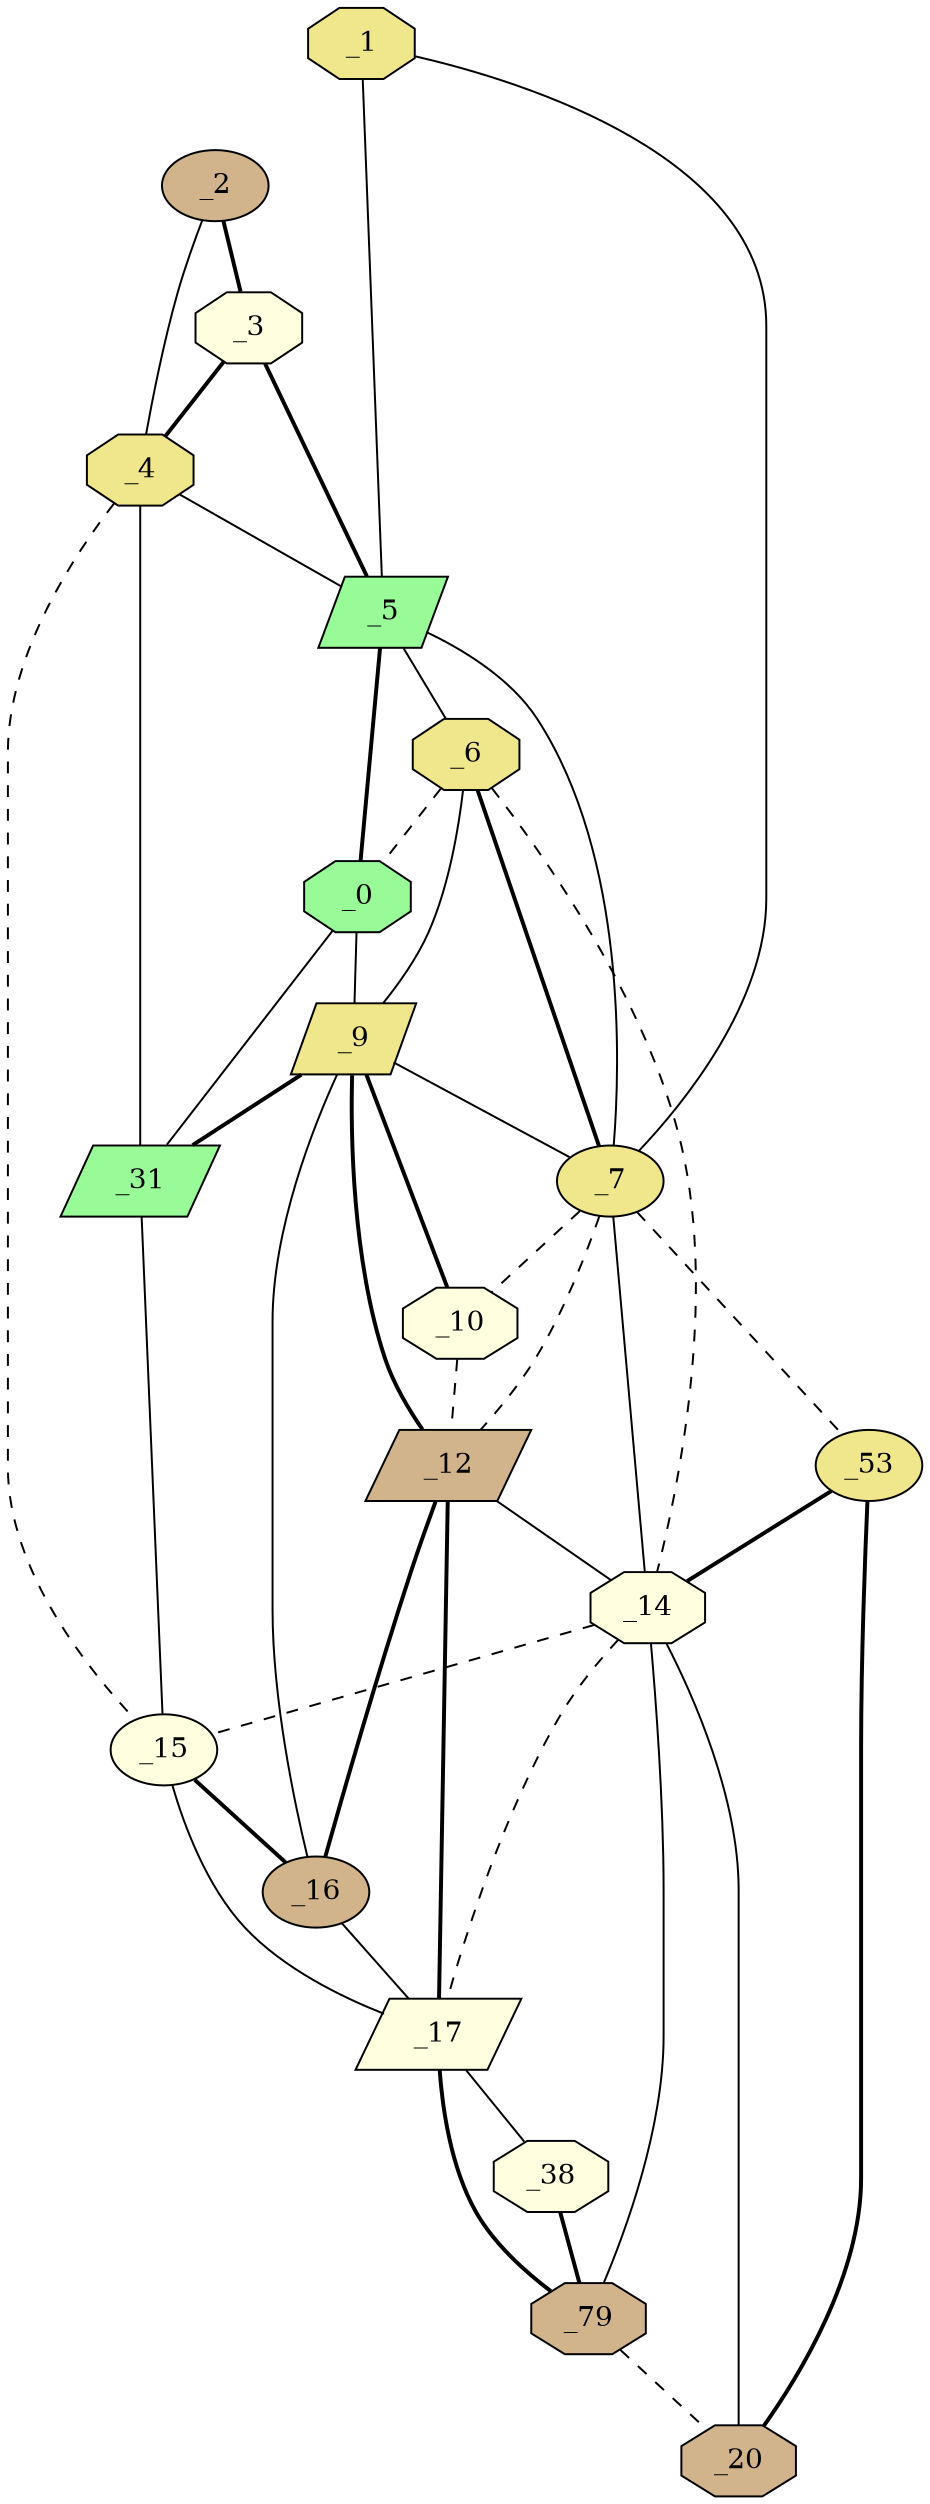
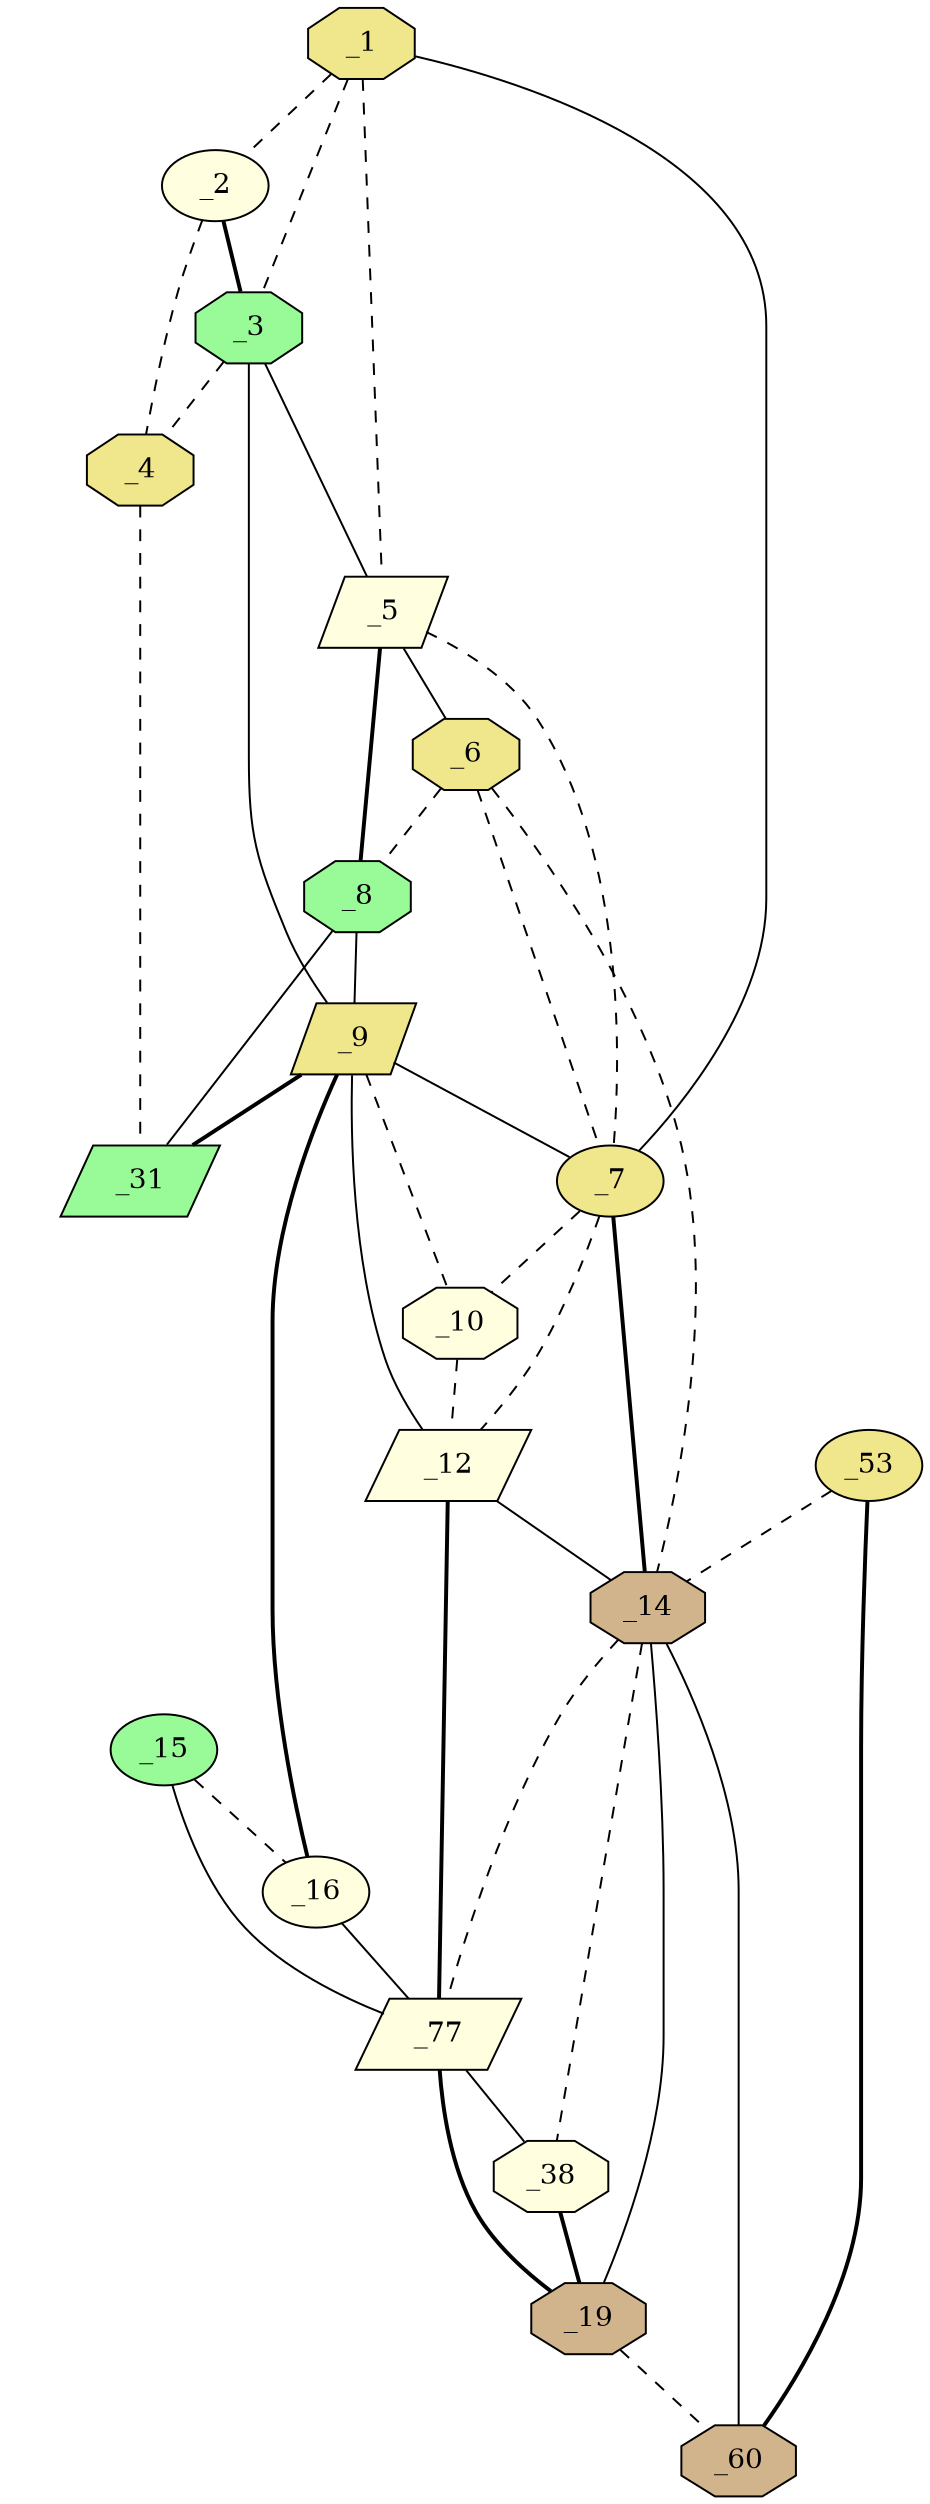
edge "_1" -- "_2": added
node "_2": fillcolor tan -> lightyellow
edge "_1" -- "_3": added
edge "_2" -- "_4": style solid -> dashed
node "_3": fillcolor lightyellow -> palegreen
edge "_1" -- "_5": style solid -> dashed
edge "_3" -- "_4": style bold -> dashed
edge "_3" -- "_5": style bold -> solid
edge "_4" -- "_5": removed
node "_5": fillcolor palegreen -> lightyellow
edge "_4" -- "_31": style solid -> dashed
edge "_5" -- "_7": style solid -> dashed
node "_0": label "_0" -> "_8"
edge "_6" -- "_9": now "_3" -- "_9"
edge "_6" -- "_7": style bold -> dashed
edge "_4" -- "_15": removed
edge "_9" -- "_10": style bold -> dashed
edge "_9" -- "_12": style bold -> solid
edge "_7" -- "_53": removed
edge "_7" -- "_14": style solid -> bold
edge "_9" -- "_16": style solid -> bold
edge "_31" -- "_15": removed
node "_12": fillcolor tan -> lightyellow
edge "_53" -- "_14": style bold -> dashed
node "_14": fillcolor lightyellow -> tan
edge "_12" -- "_16": removed
edge "_14" -- "_15": now "_14" -- "_38"
node "_15": fillcolor lightyellow -> palegreen
edge "_15" -- "_16": style bold -> dashed
node "_16": fillcolor tan -> lightyellow
node "_17": label "_17" -> "_77"
node "_79": label "_79" -> "_19"
node "_20": label "_20" -> "_60"
